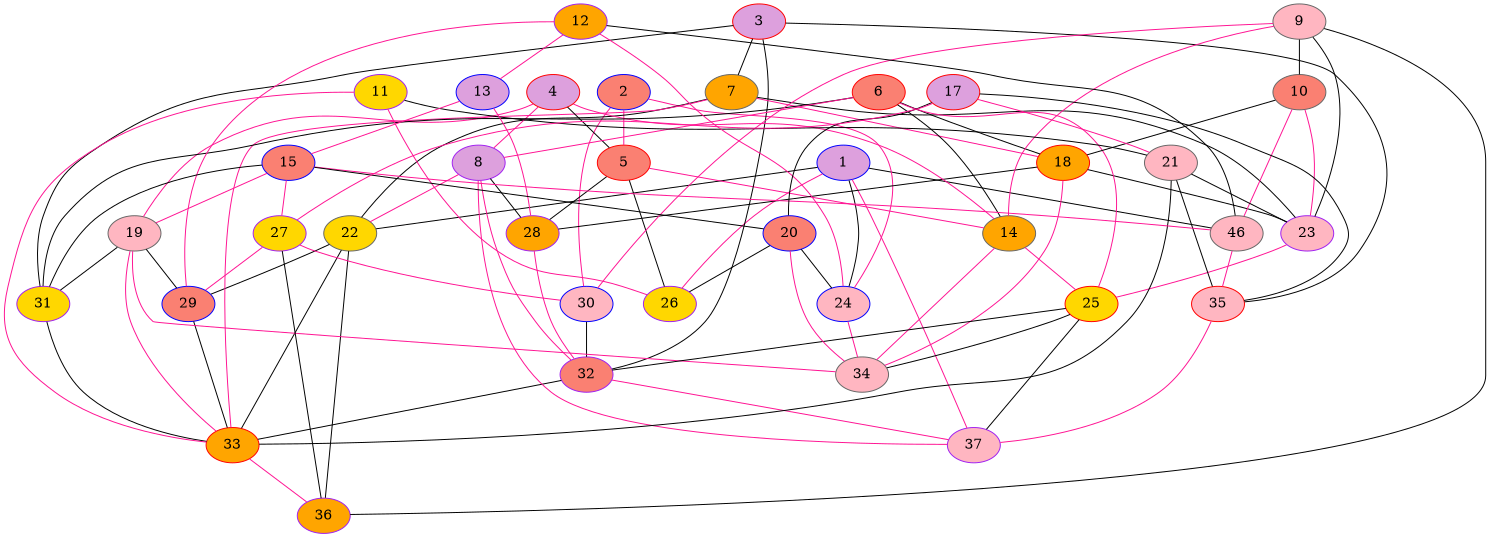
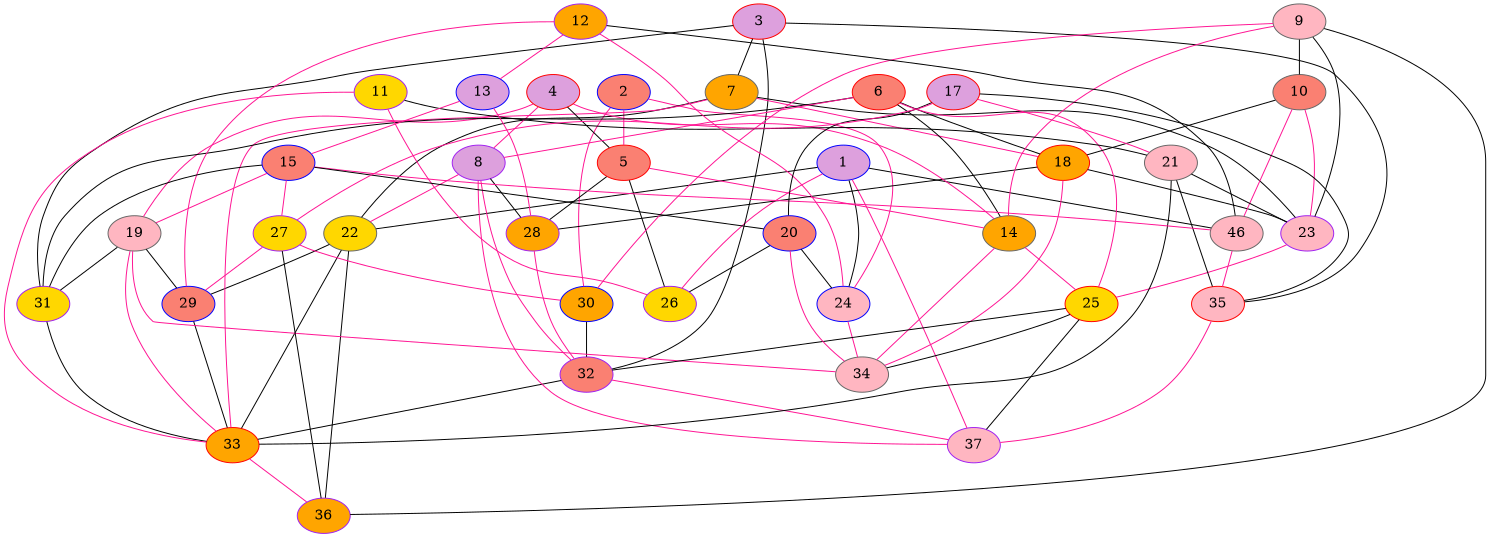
node "30": fillcolor lightpink -> orange
